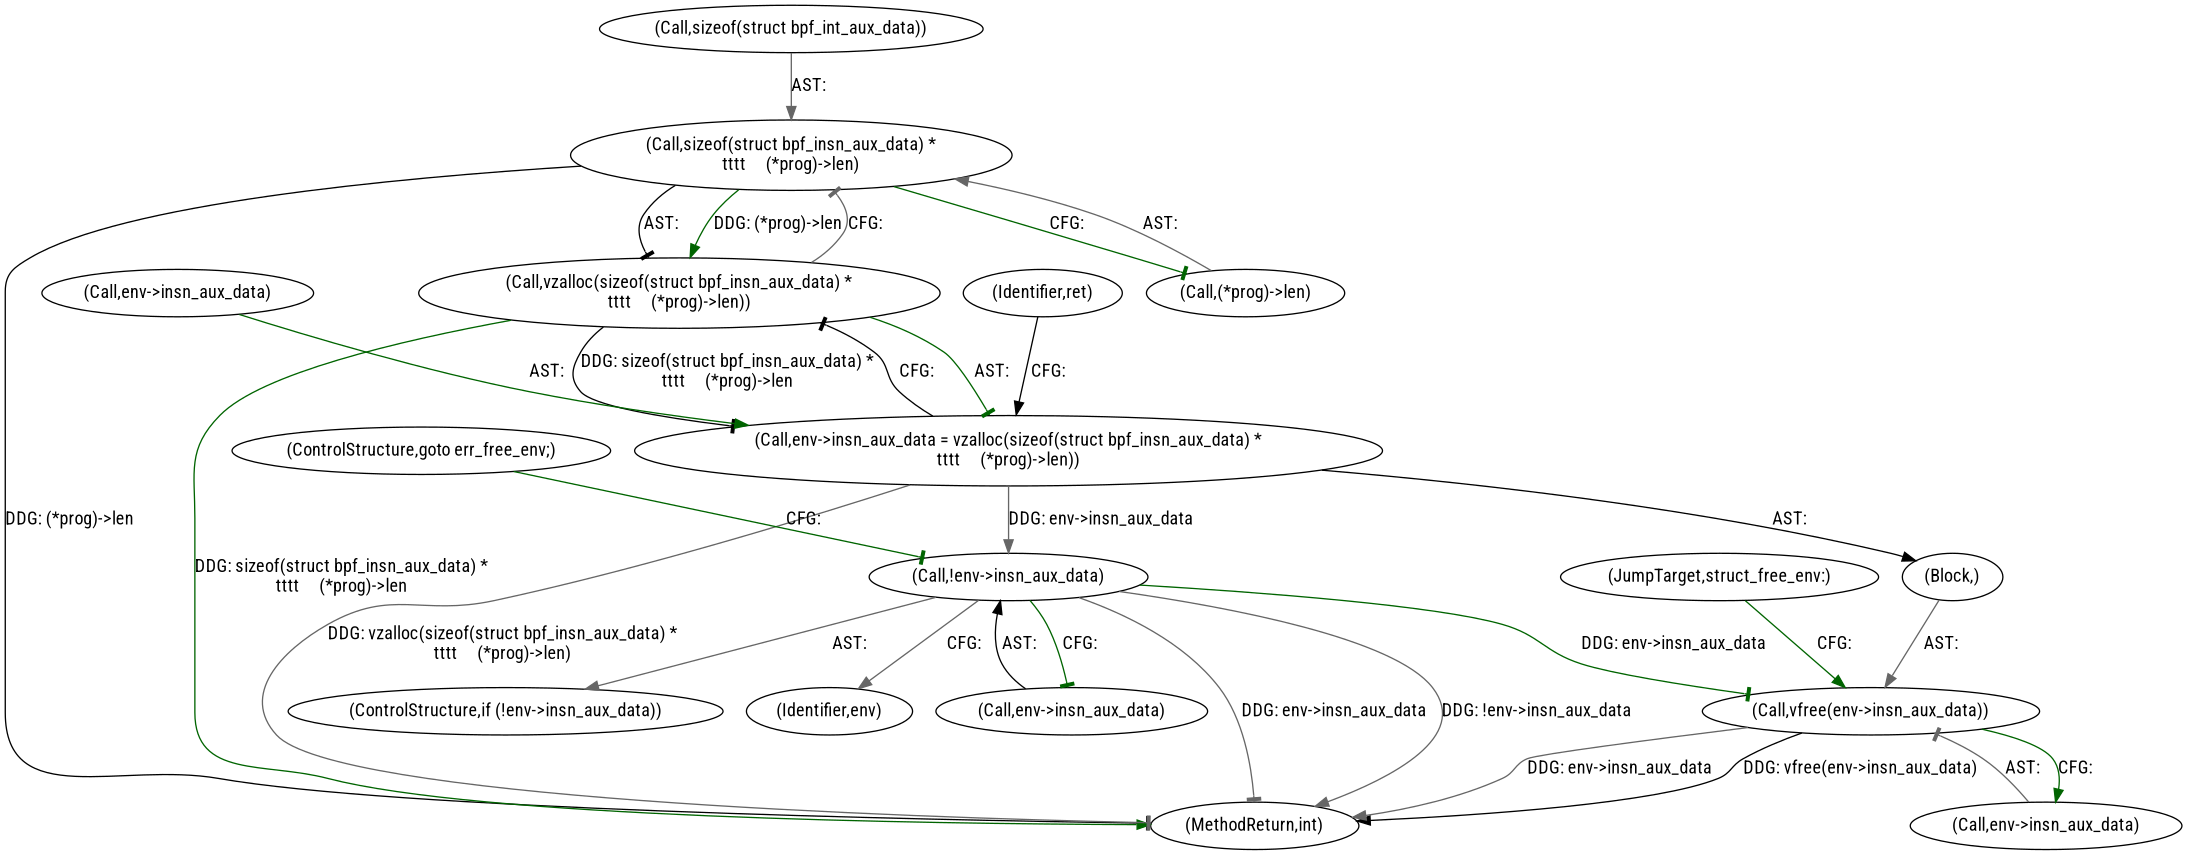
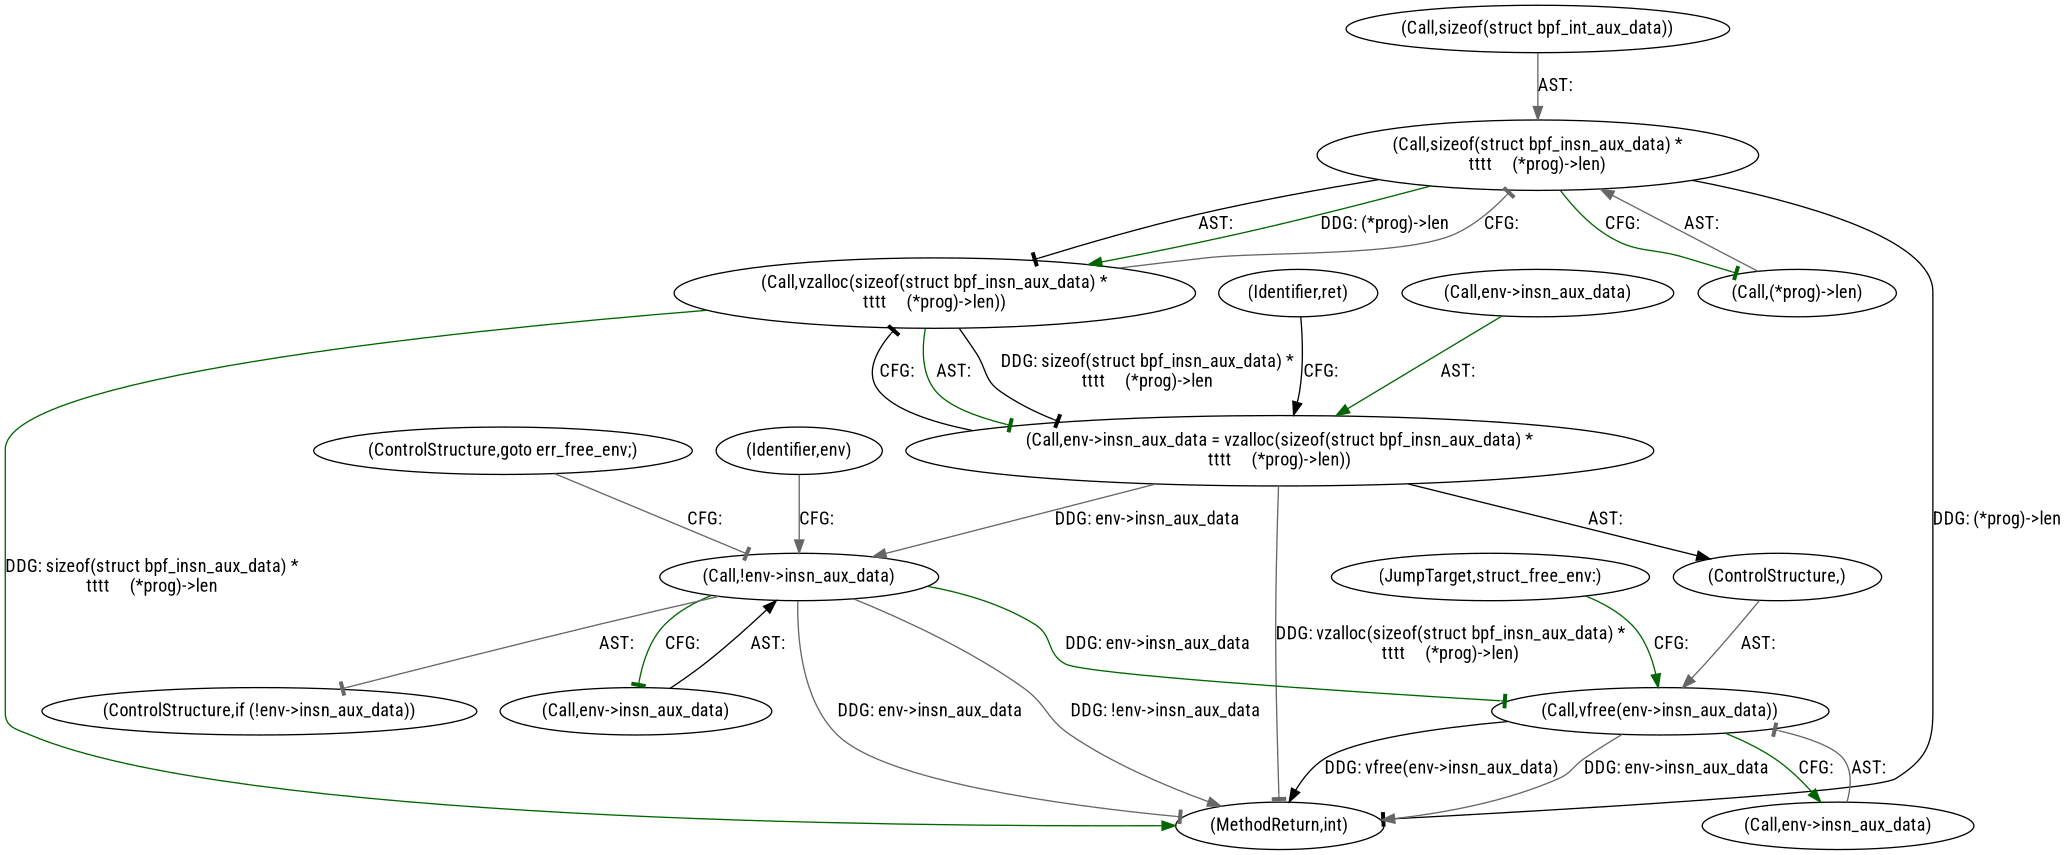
edge "(ControlStructure,goto err_free_env;)" -> "(Call,!env->insn_aux_data)": color darkgreen -> gray40
node "(Block,)": label "(Block,)" -> "(ControlStructure,)"
edge "(Call,!env->insn_aux_data)" -> "(Identifier,env)": reversed
edge "(Call,!env->insn_aux_data)" -> "(ControlStructure,if (!env->insn_aux_data))": arrowhead normal -> tee
